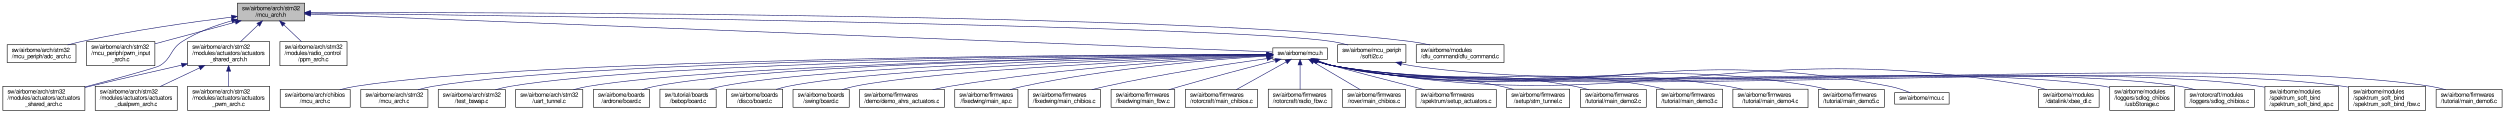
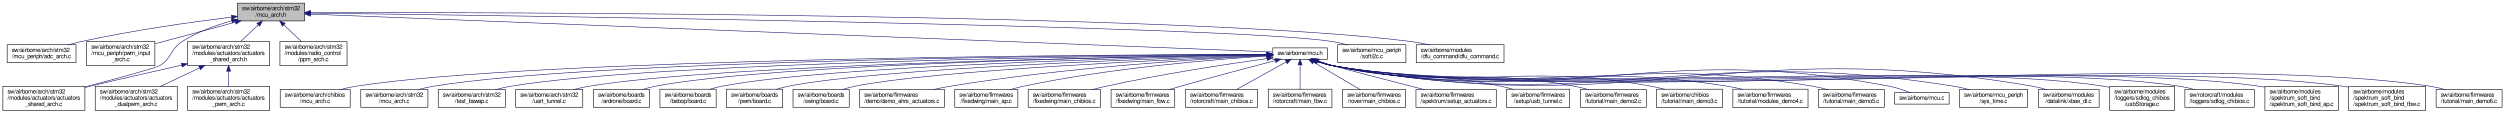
edge "sw/airborne/firmwares /tutorial/main_demo6.c" -> "sw/airborne/mcu_periph /softi2c.c": now "sw/airborne/firmwares /tutorial/main_demo6.c" -> "sw/airborne/mcu.h"
node "sw/tutorial/boards /bebop/board.c": label "sw/tutorial/boards /bebop/board.c" -> "sw/airborne/boards /bebop/board.c"
node "sw/airborne/boards /disco/board.c": label "sw/airborne/boards /disco/board.c" -> "sw/airborne/boards /pwm/board.c"
node "sw/airborne/firmwares /rotorcraft/radio_fbw.c": label "sw/airborne/firmwares /rotorcraft/radio_fbw.c" -> "sw/airborne/firmwares /rotorcraft/main_fbw.c"
node "sw/airborne/firmwares /setup/stm_tunnel.c": label "sw/airborne/firmwares /setup/stm_tunnel.c" -> "sw/airborne/firmwares /setup/usb_tunnel.c"
node "sw/airborne/firmwares /tutorial/main_demo3.c": label "sw/airborne/firmwares /tutorial/main_demo3.c" -> "sw/airborne/chibios /tutorial/main_demo3.c"
node "sw/airborne/firmwares /tutorial/main_demo4.c": label "sw/airborne/firmwares /tutorial/main_demo4.c" -> "sw/airborne/firmwares /tutorial/modules_demo4.c"
node "sw/airborne/mcu_periph /sys_time.c": added
